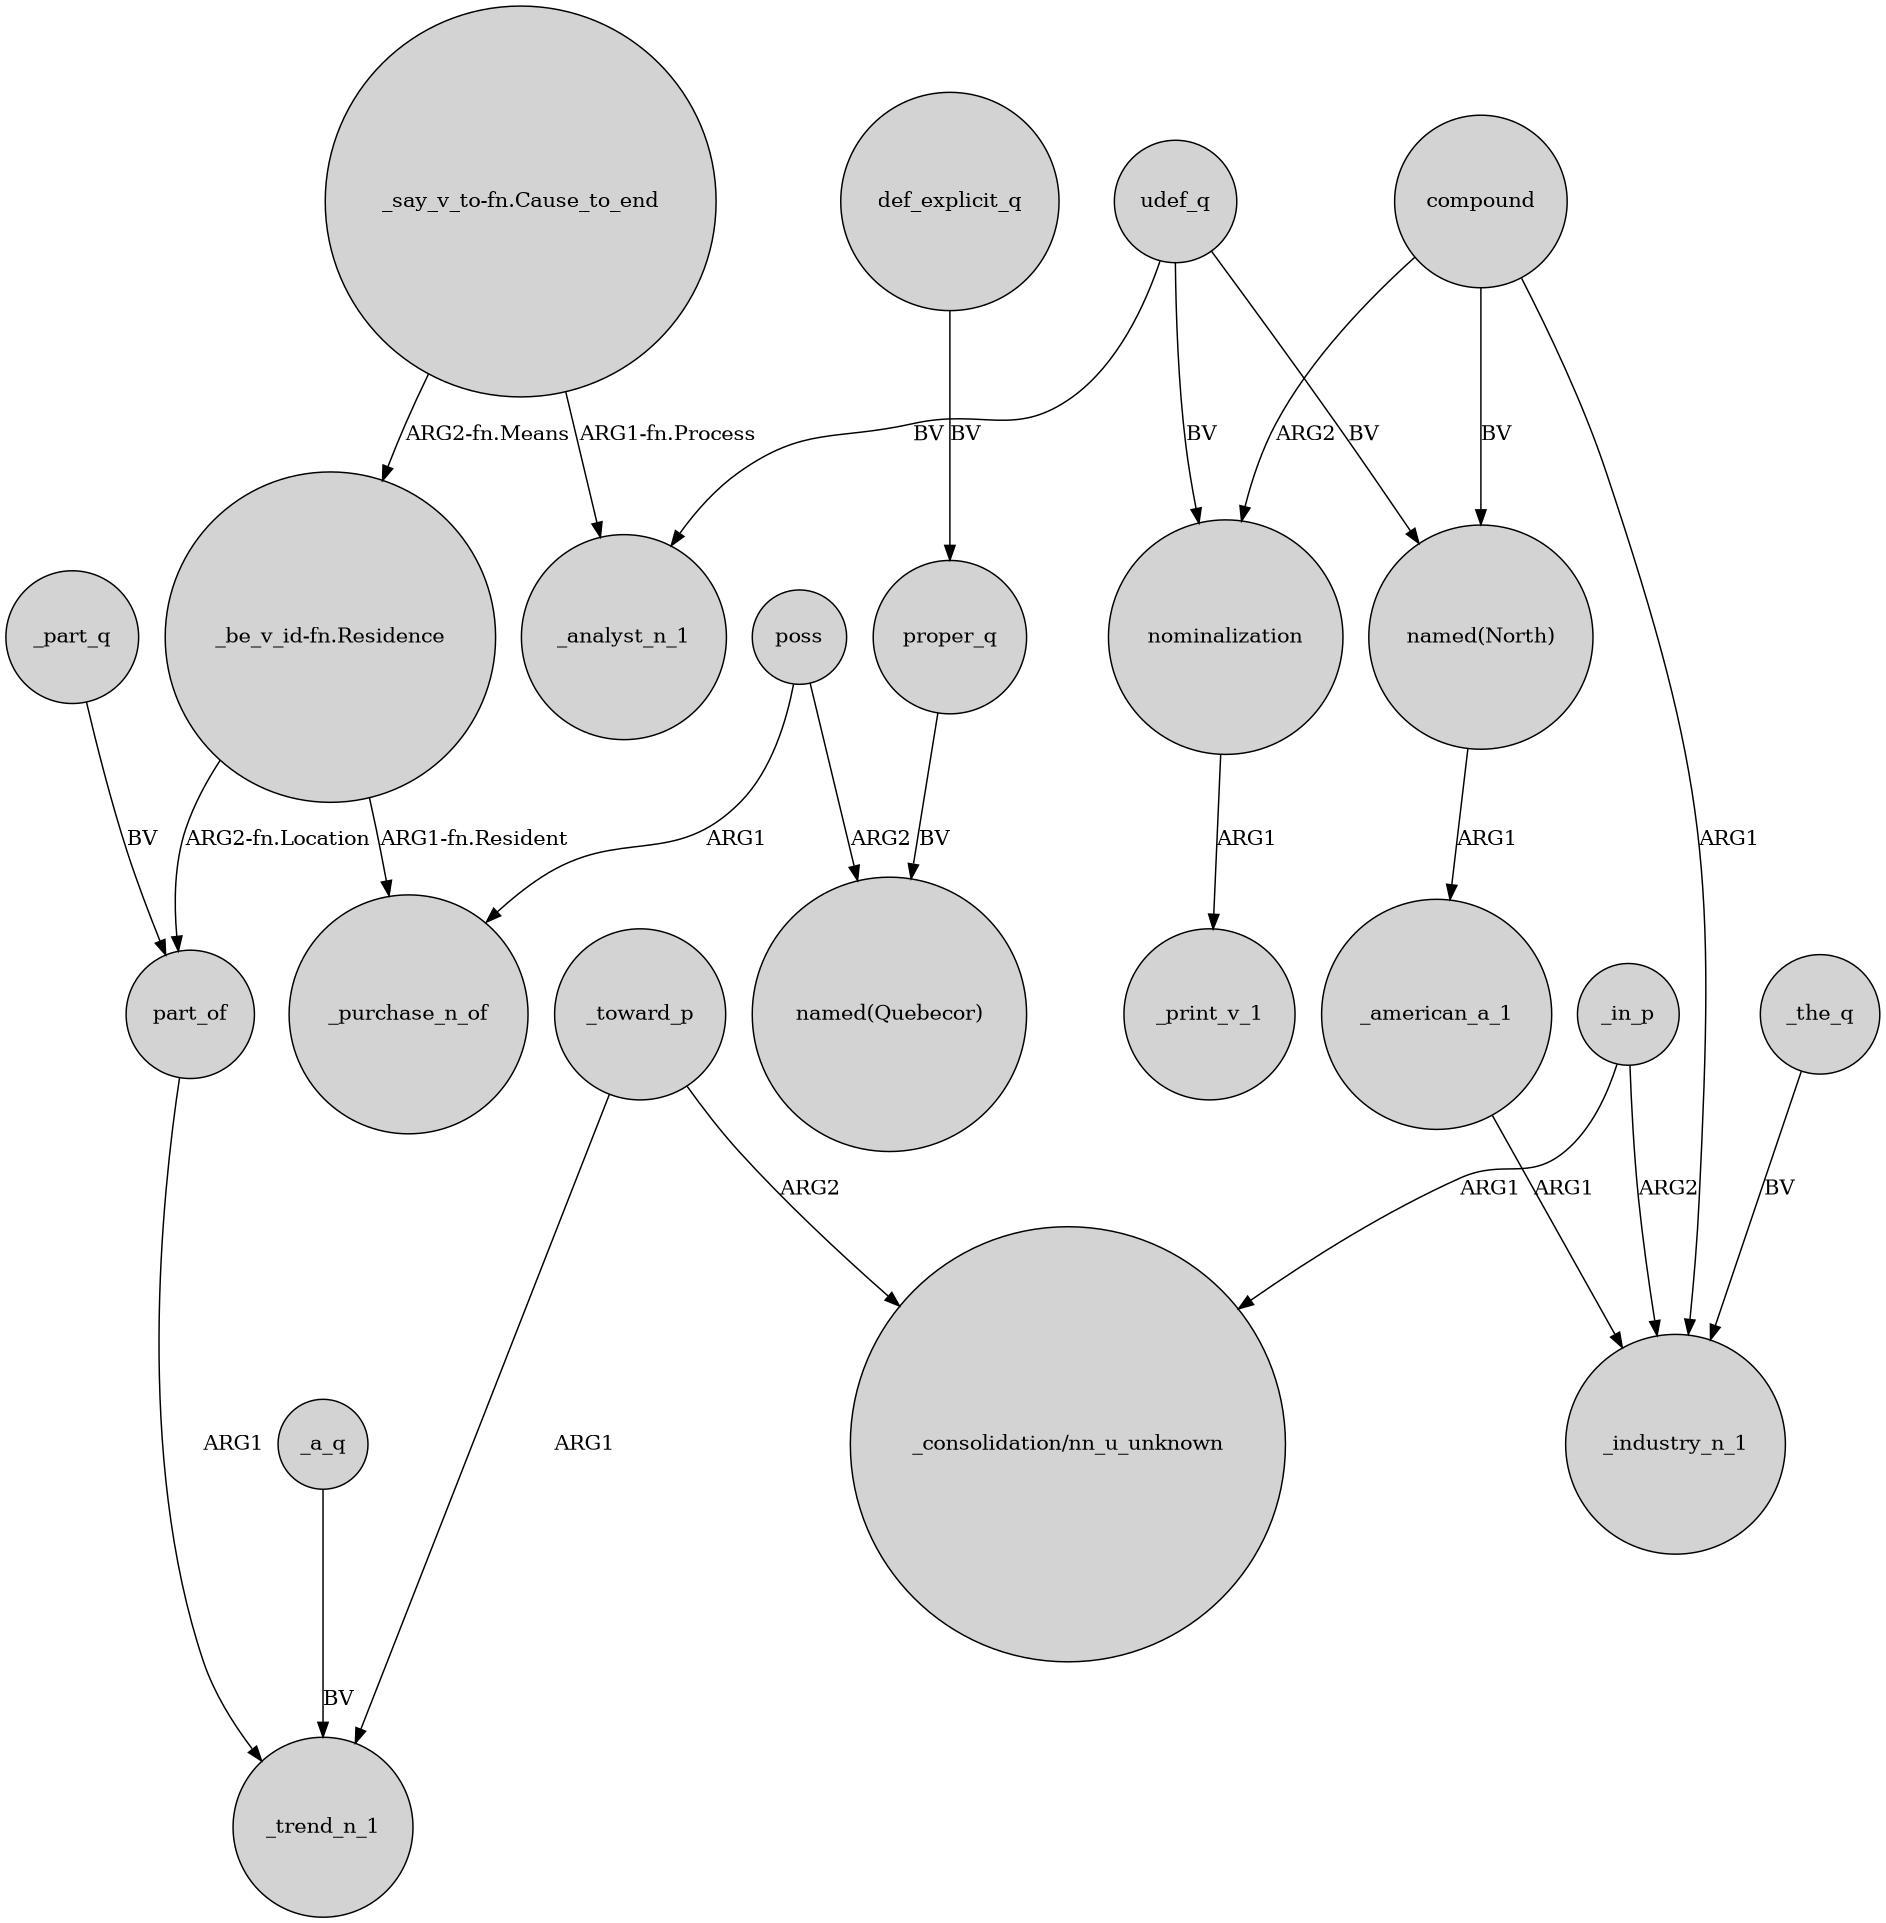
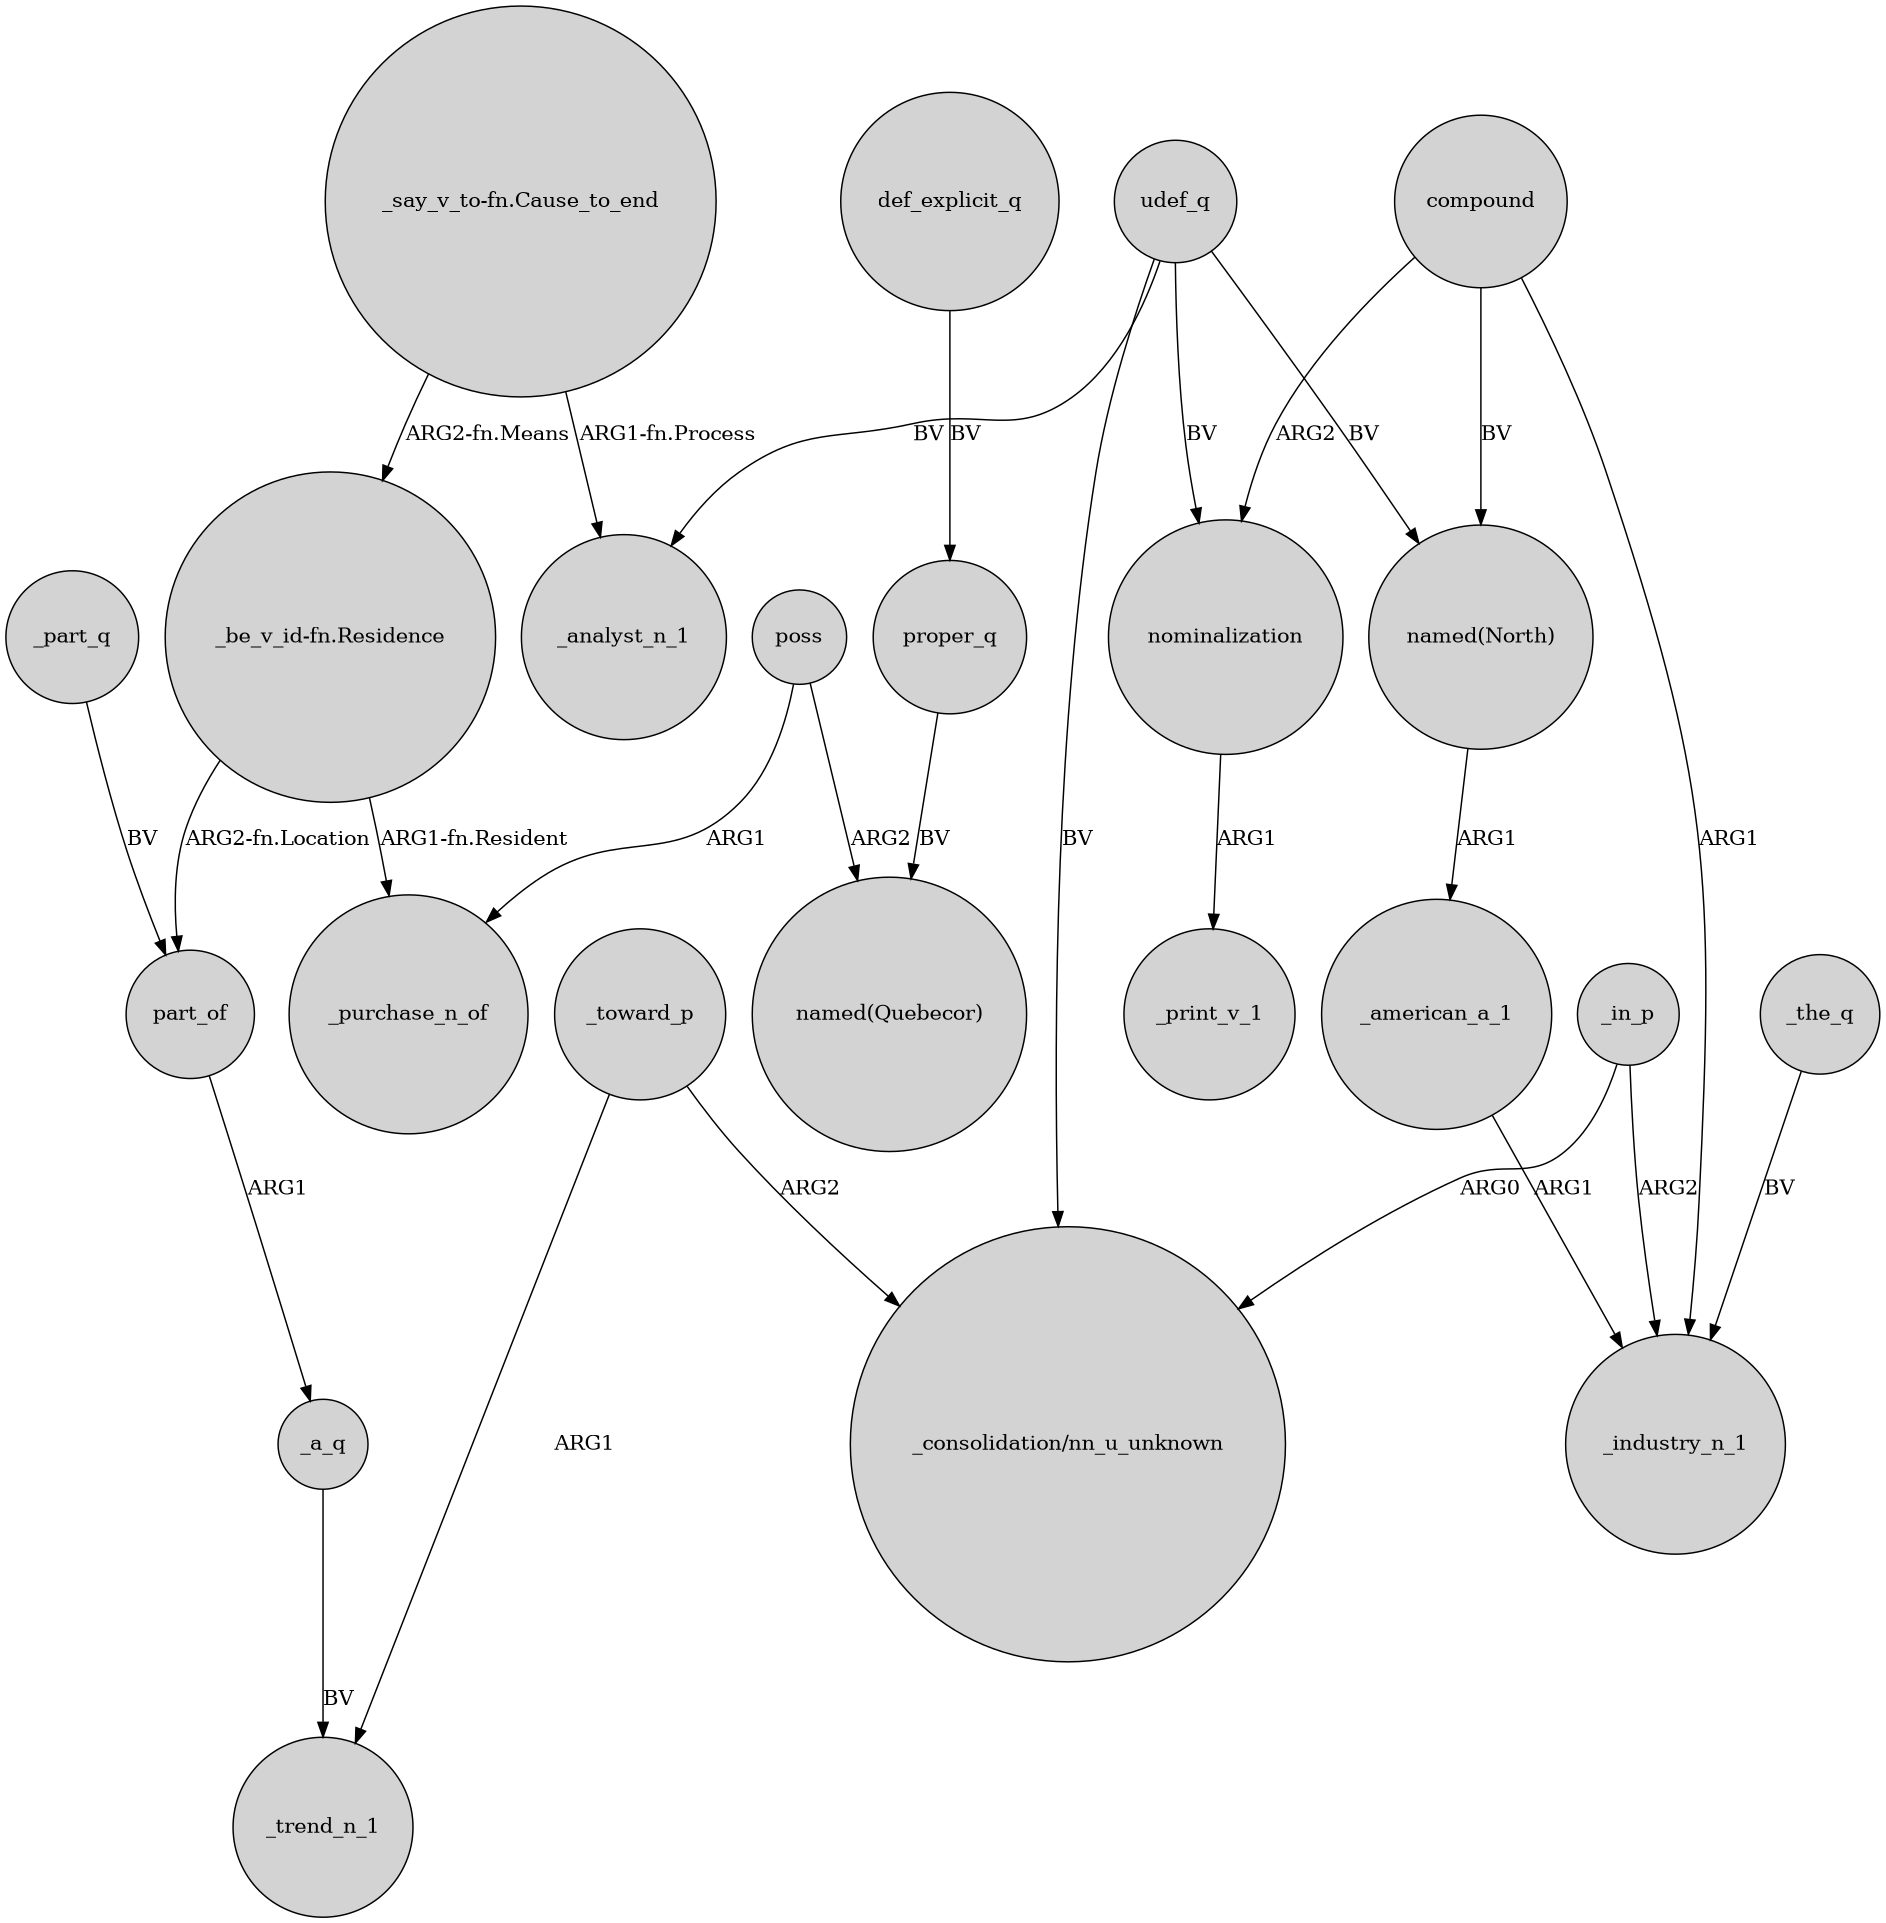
edge "udef_q" -> "_consolidation/nn_u_unknown": added, label "BV"
edge "_in_p" -> "_consolidation/nn_u_unknown": label "ARG1" -> "ARG0"
edge "part_of" -> "_trend_n_1": now "part_of" -> "_a_q"
